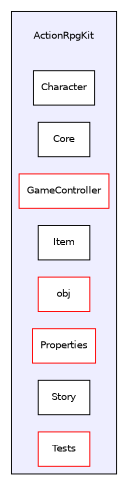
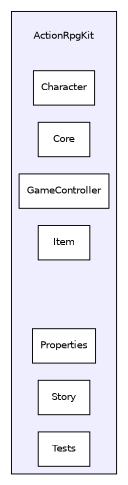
node "GameController": color red -> black
node "obj": removed
node "Properties": color red -> black
node "Tests": color red -> black
